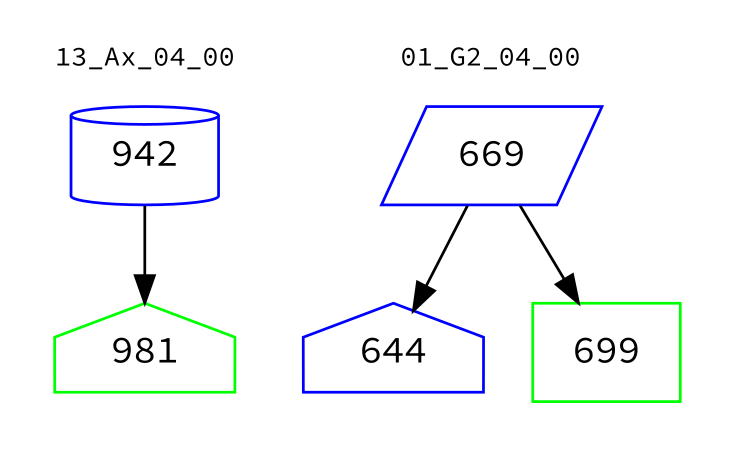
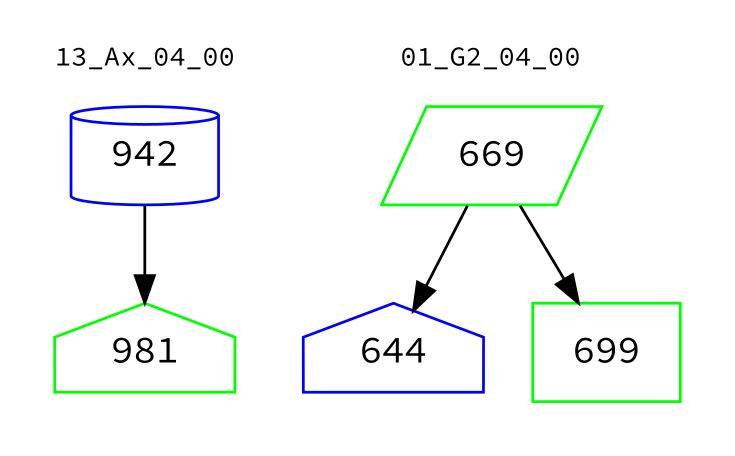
node "669": color blue -> green
